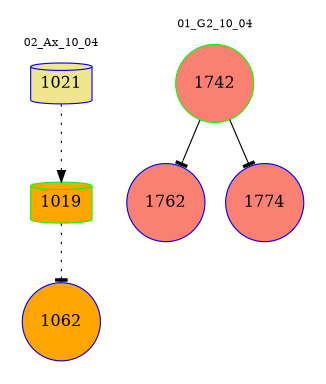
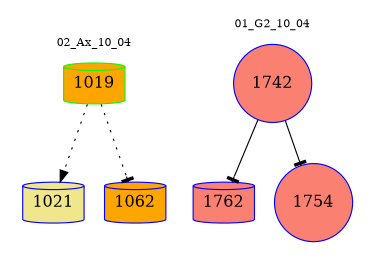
node "1742": color green -> blue
edge "1021" -> "1019": reversed
node "1762": shape circle -> cylinder
node "1774": label "1774" -> "1754"
node "1062": shape circle -> cylinder
